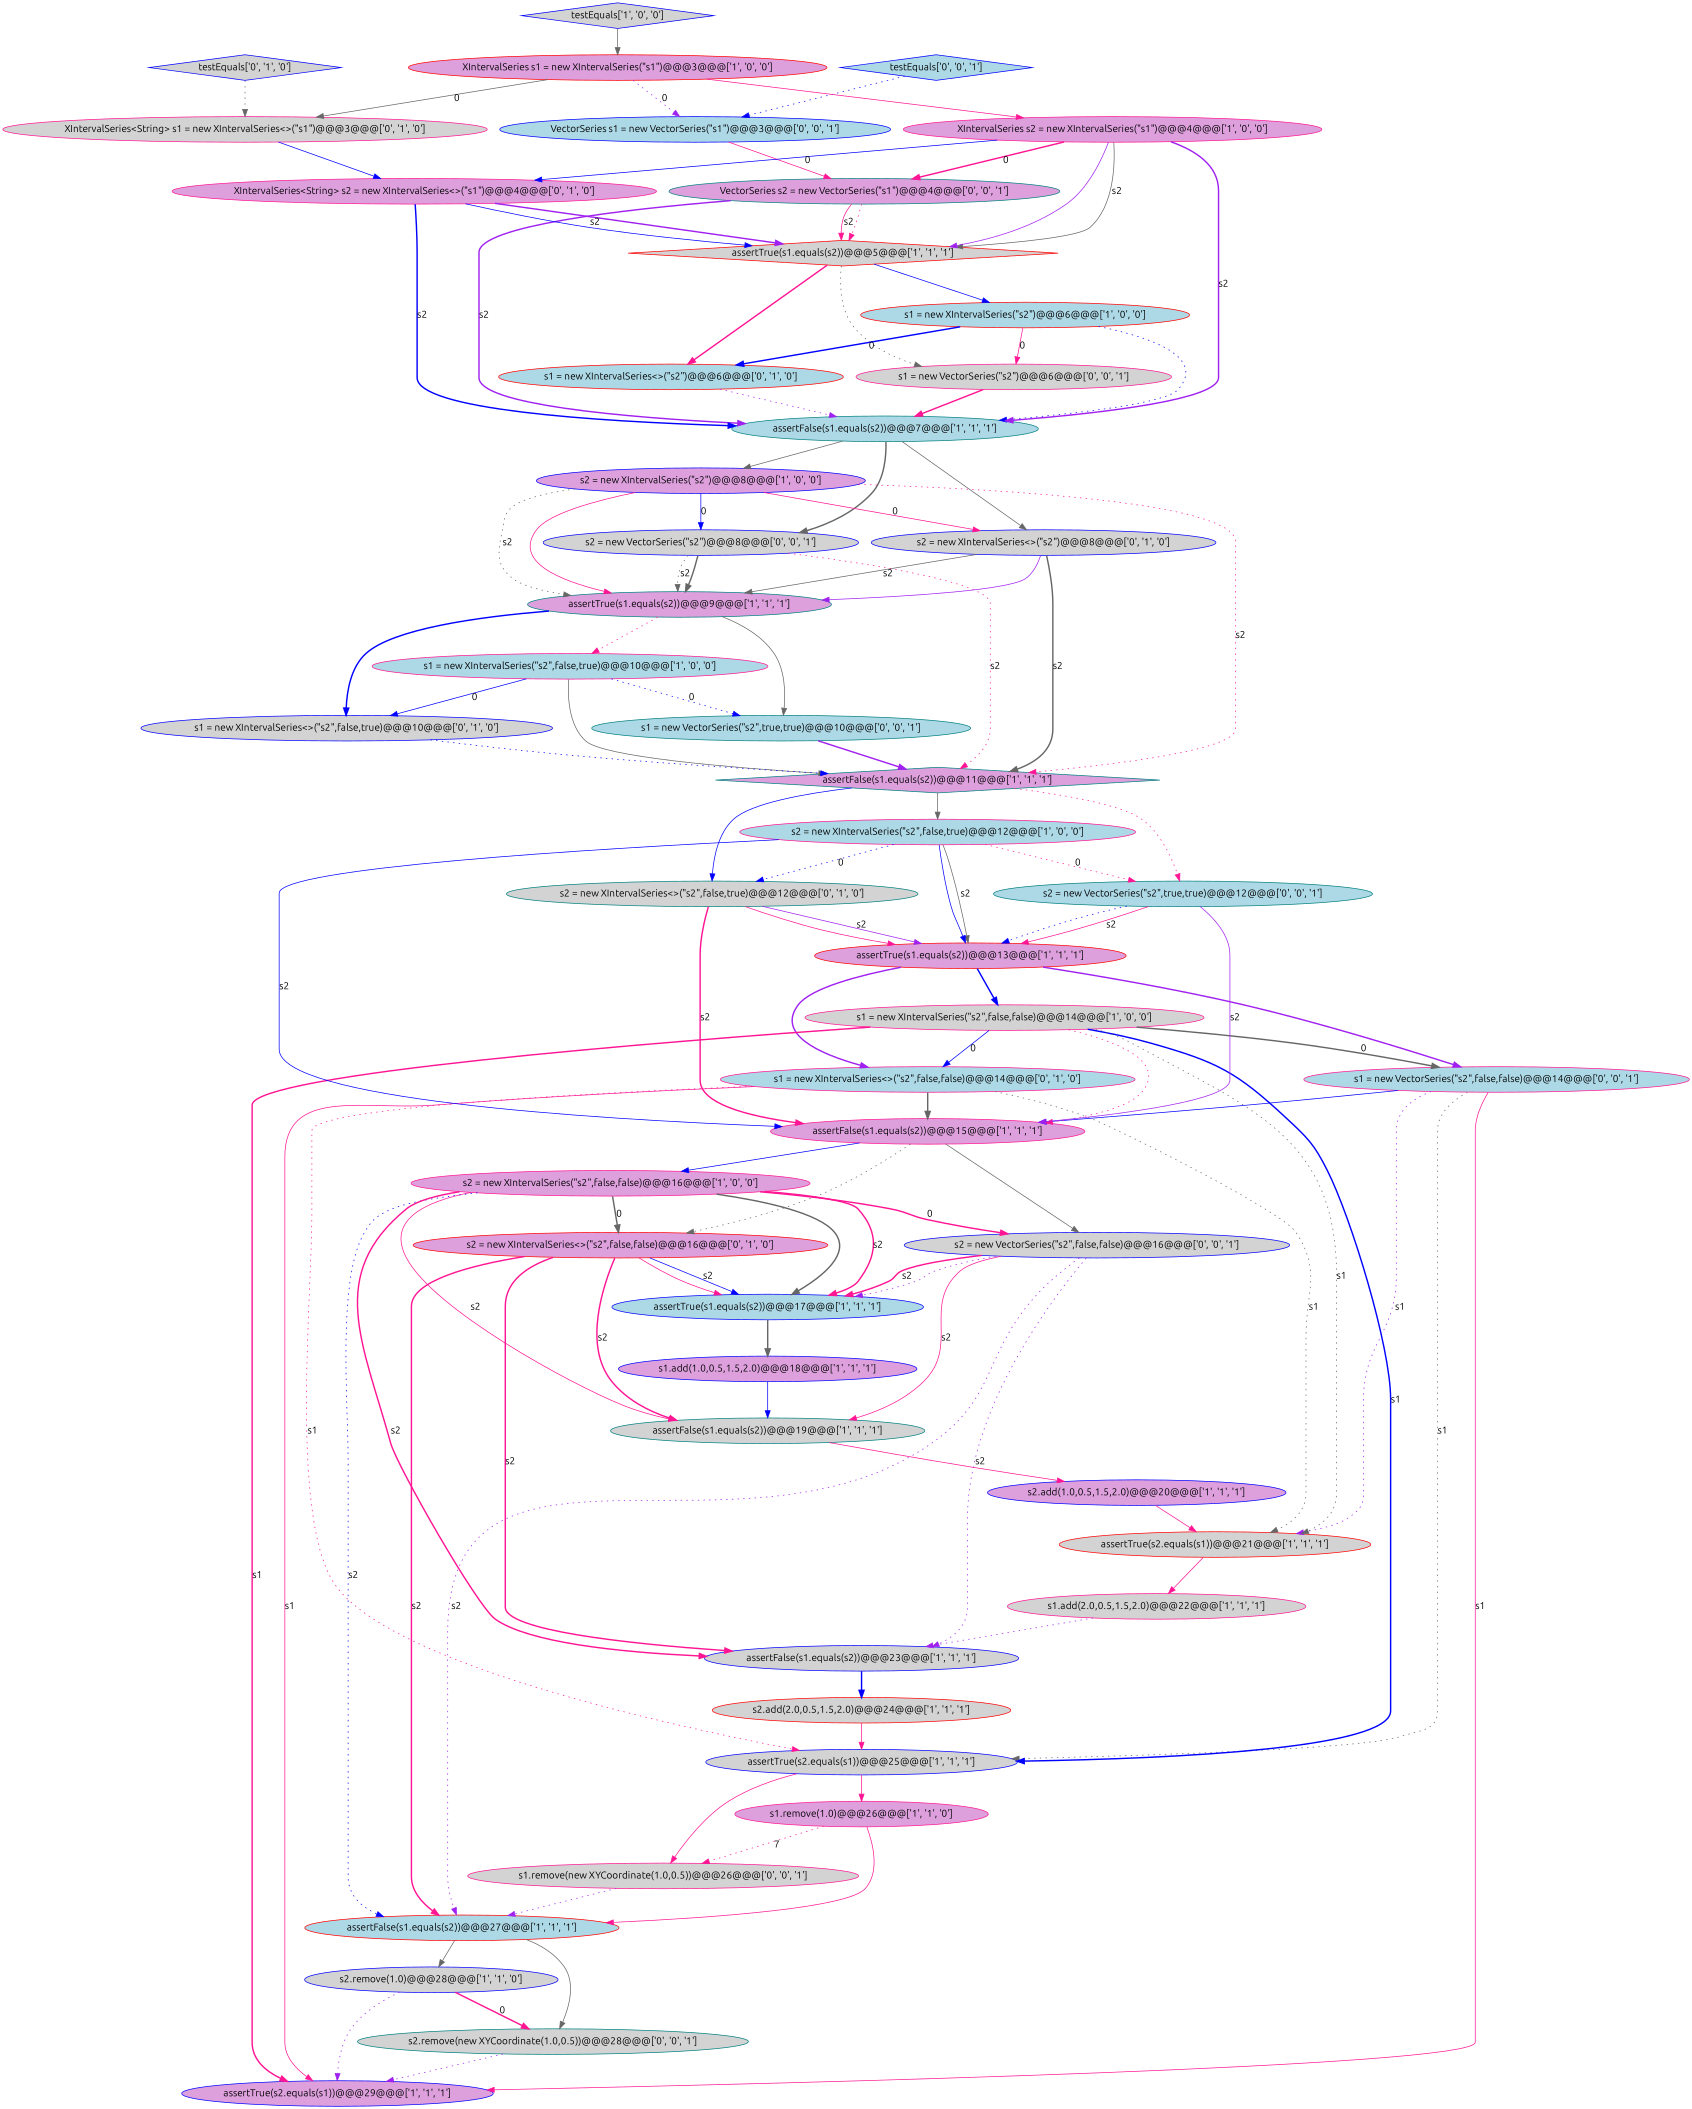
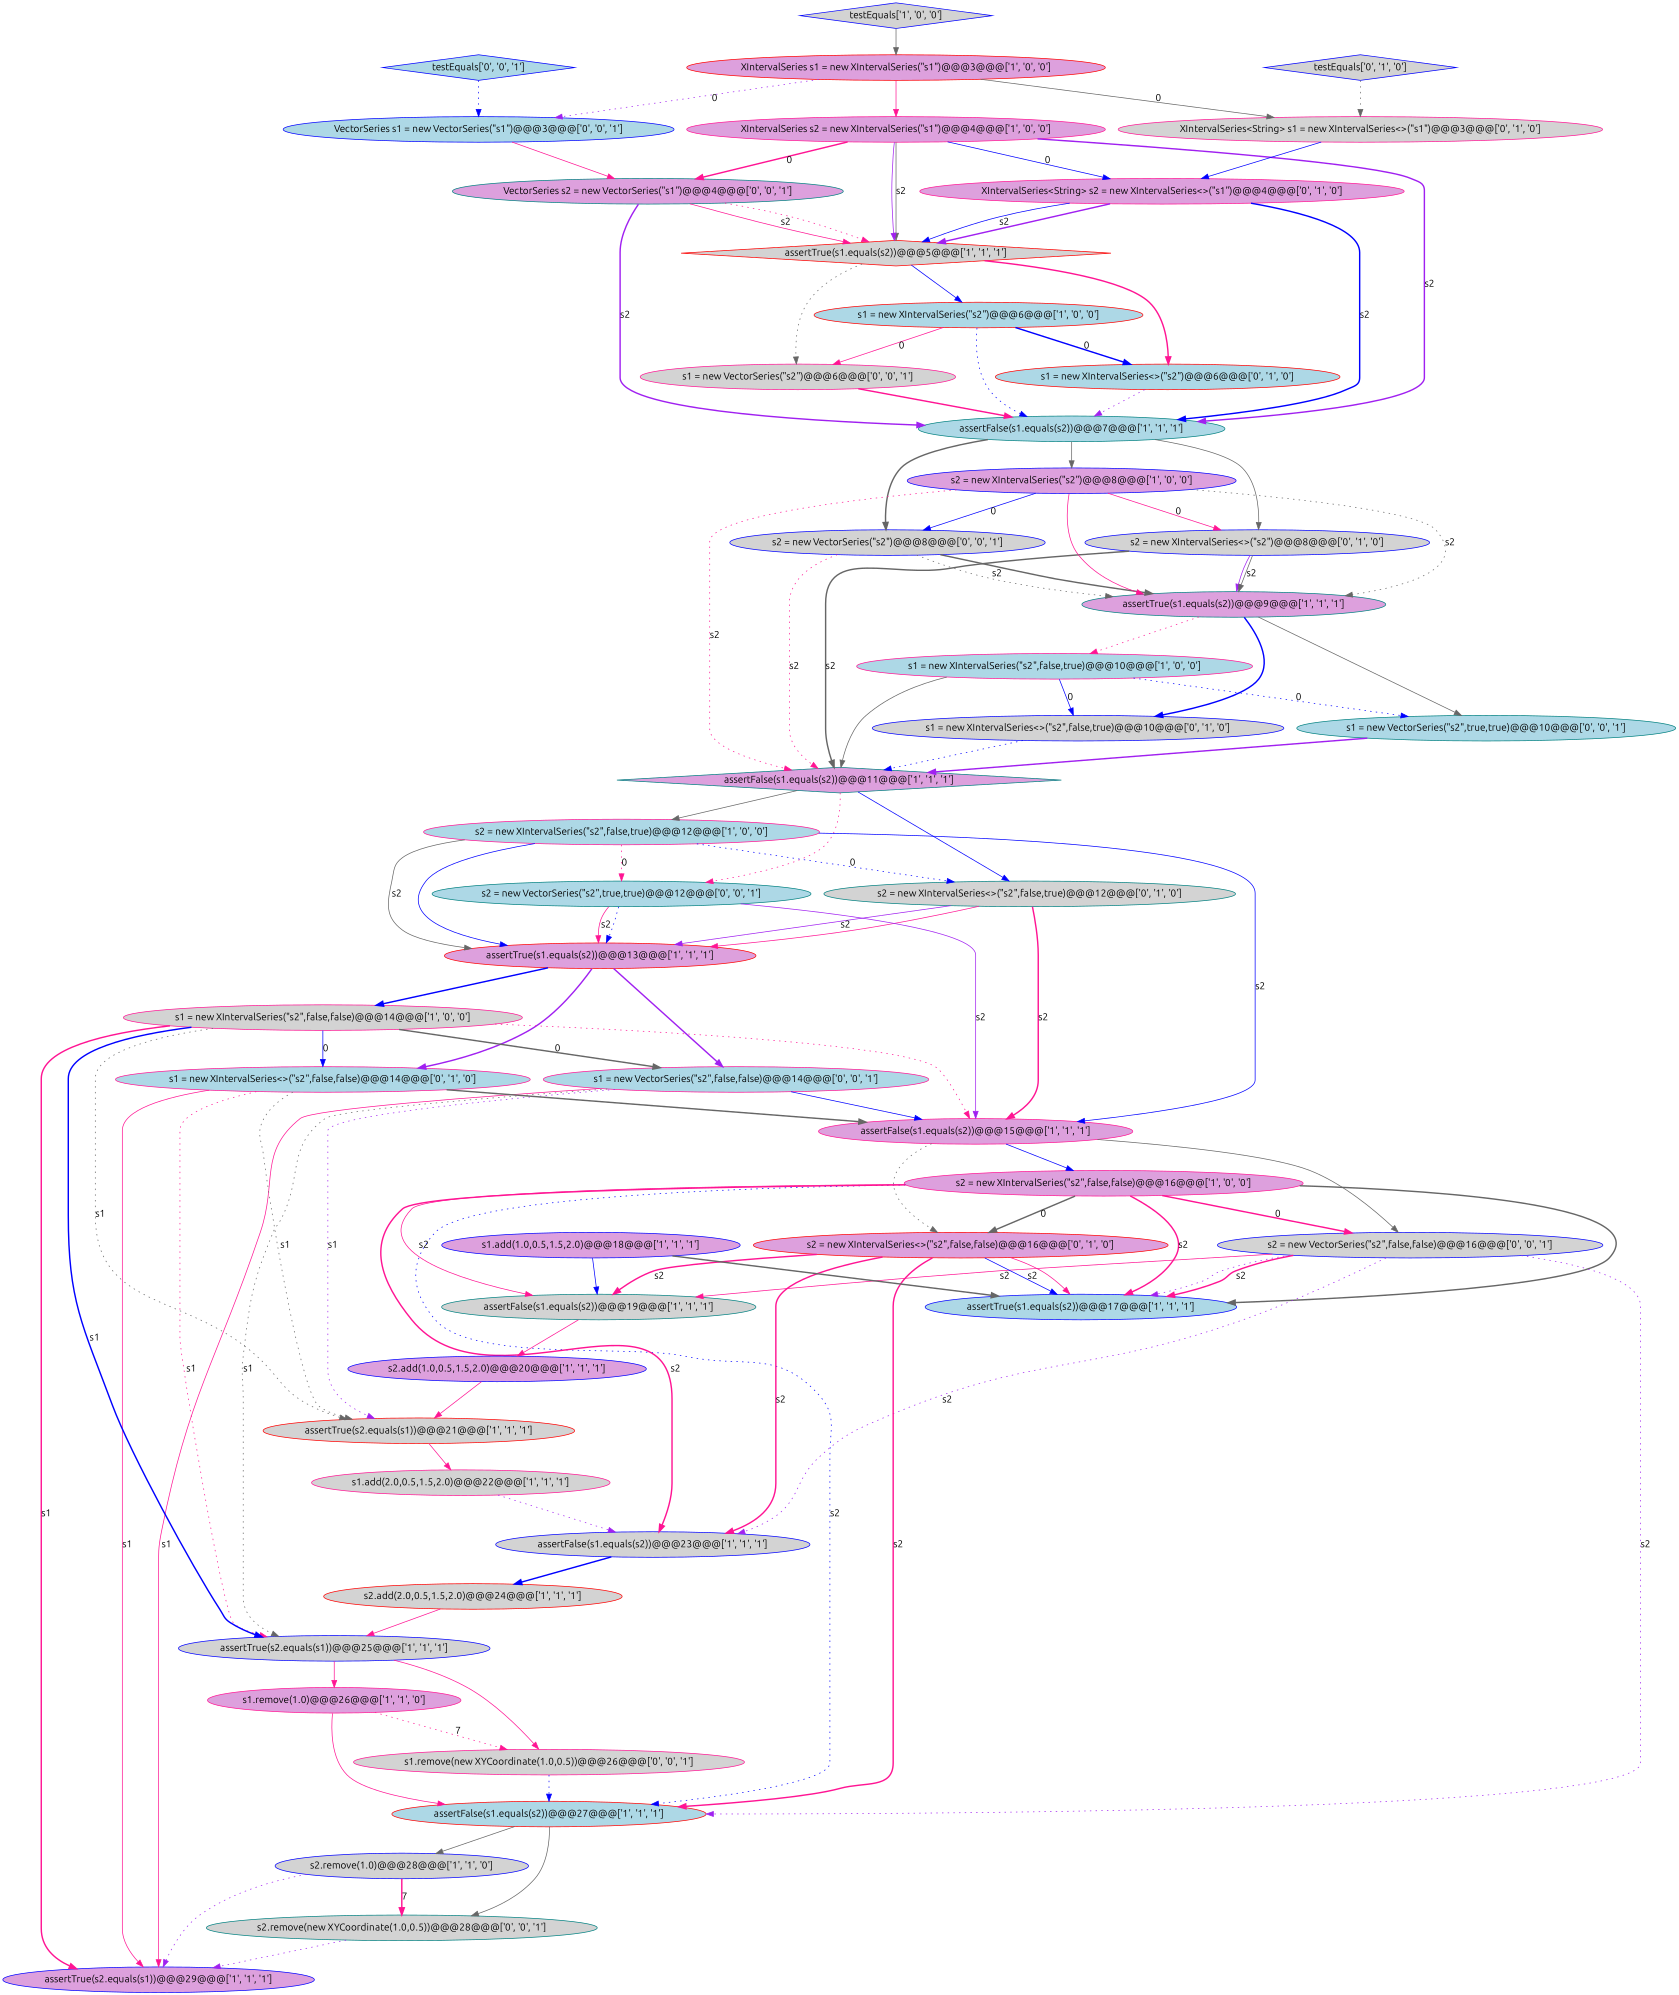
edge "assertTrue(s1.equals(s2))@@@17@@@['1', '1', '1']" -> "s1.add(1.0,0.5,1.5,2.0)@@@18@@@['1', '1', '1']": reversed
edge "s1.remove(new XYCoordinate(1.0,0.5))@@@26@@@['0', '0', '1']" -> "assertFalse(s1.equals(s2))@@@27@@@['1', '1', '1']": color purple -> blue
edge "s2.remove(1.0)@@@28@@@['1', '1', '0']" -> "s2.remove(new XYCoordinate(1.0,0.5))@@@28@@@['0', '0', '1']": label "0" -> "7"
